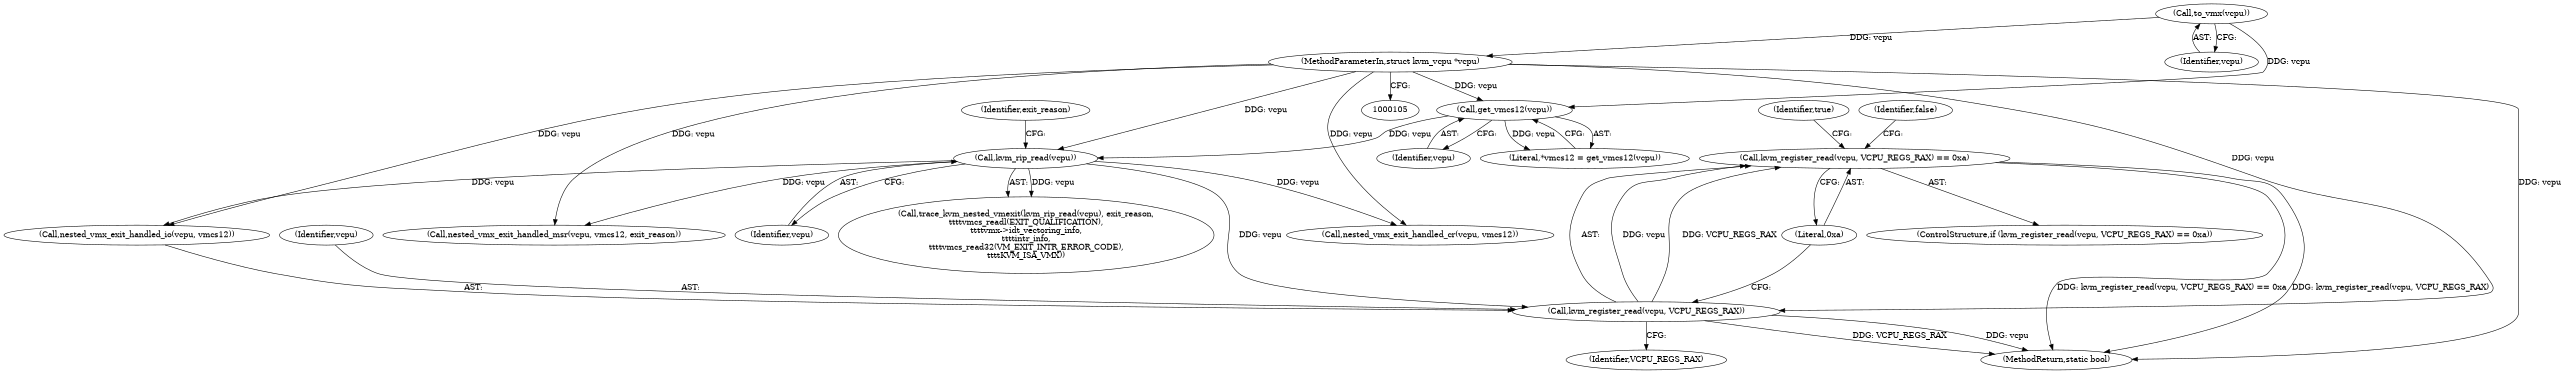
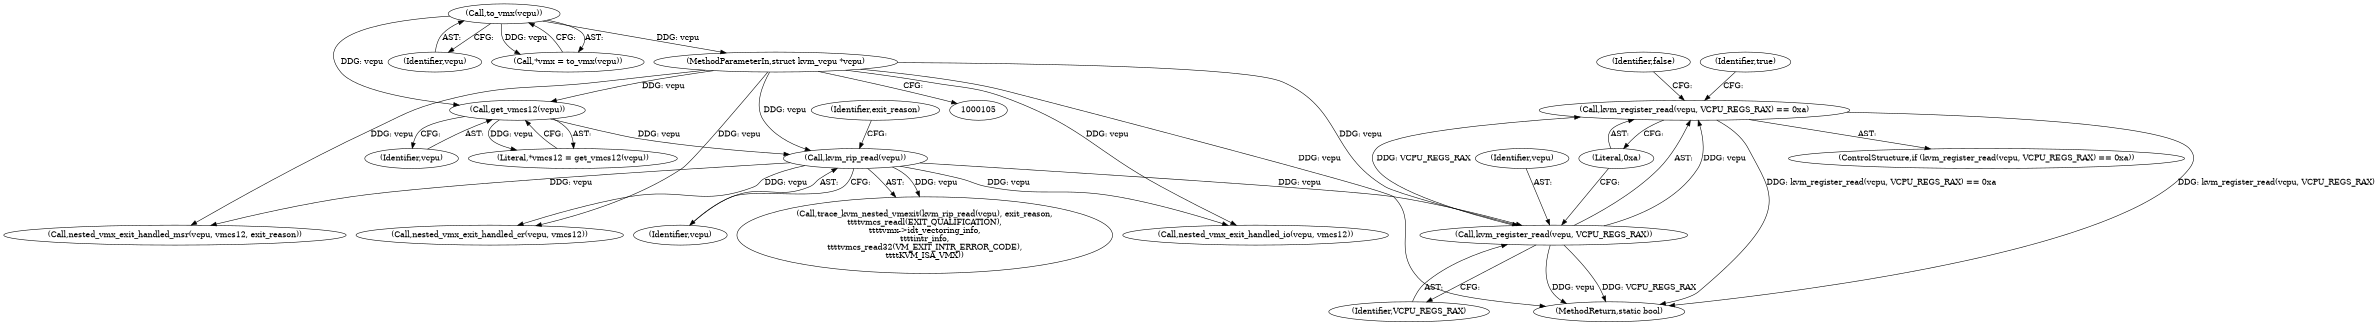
node "(Call,*vmx = to_vmx(vcpu))": added
edge "(Call,nested_vmx_exit_handled_io(vcpu, vmcs12))" -> "(Call,kvm_register_read(vcpu, VCPU_REGS_RAX))": now "(Identifier,VCPU_REGS_RAX)" -> "(Call,kvm_register_read(vcpu, VCPU_REGS_RAX))"
